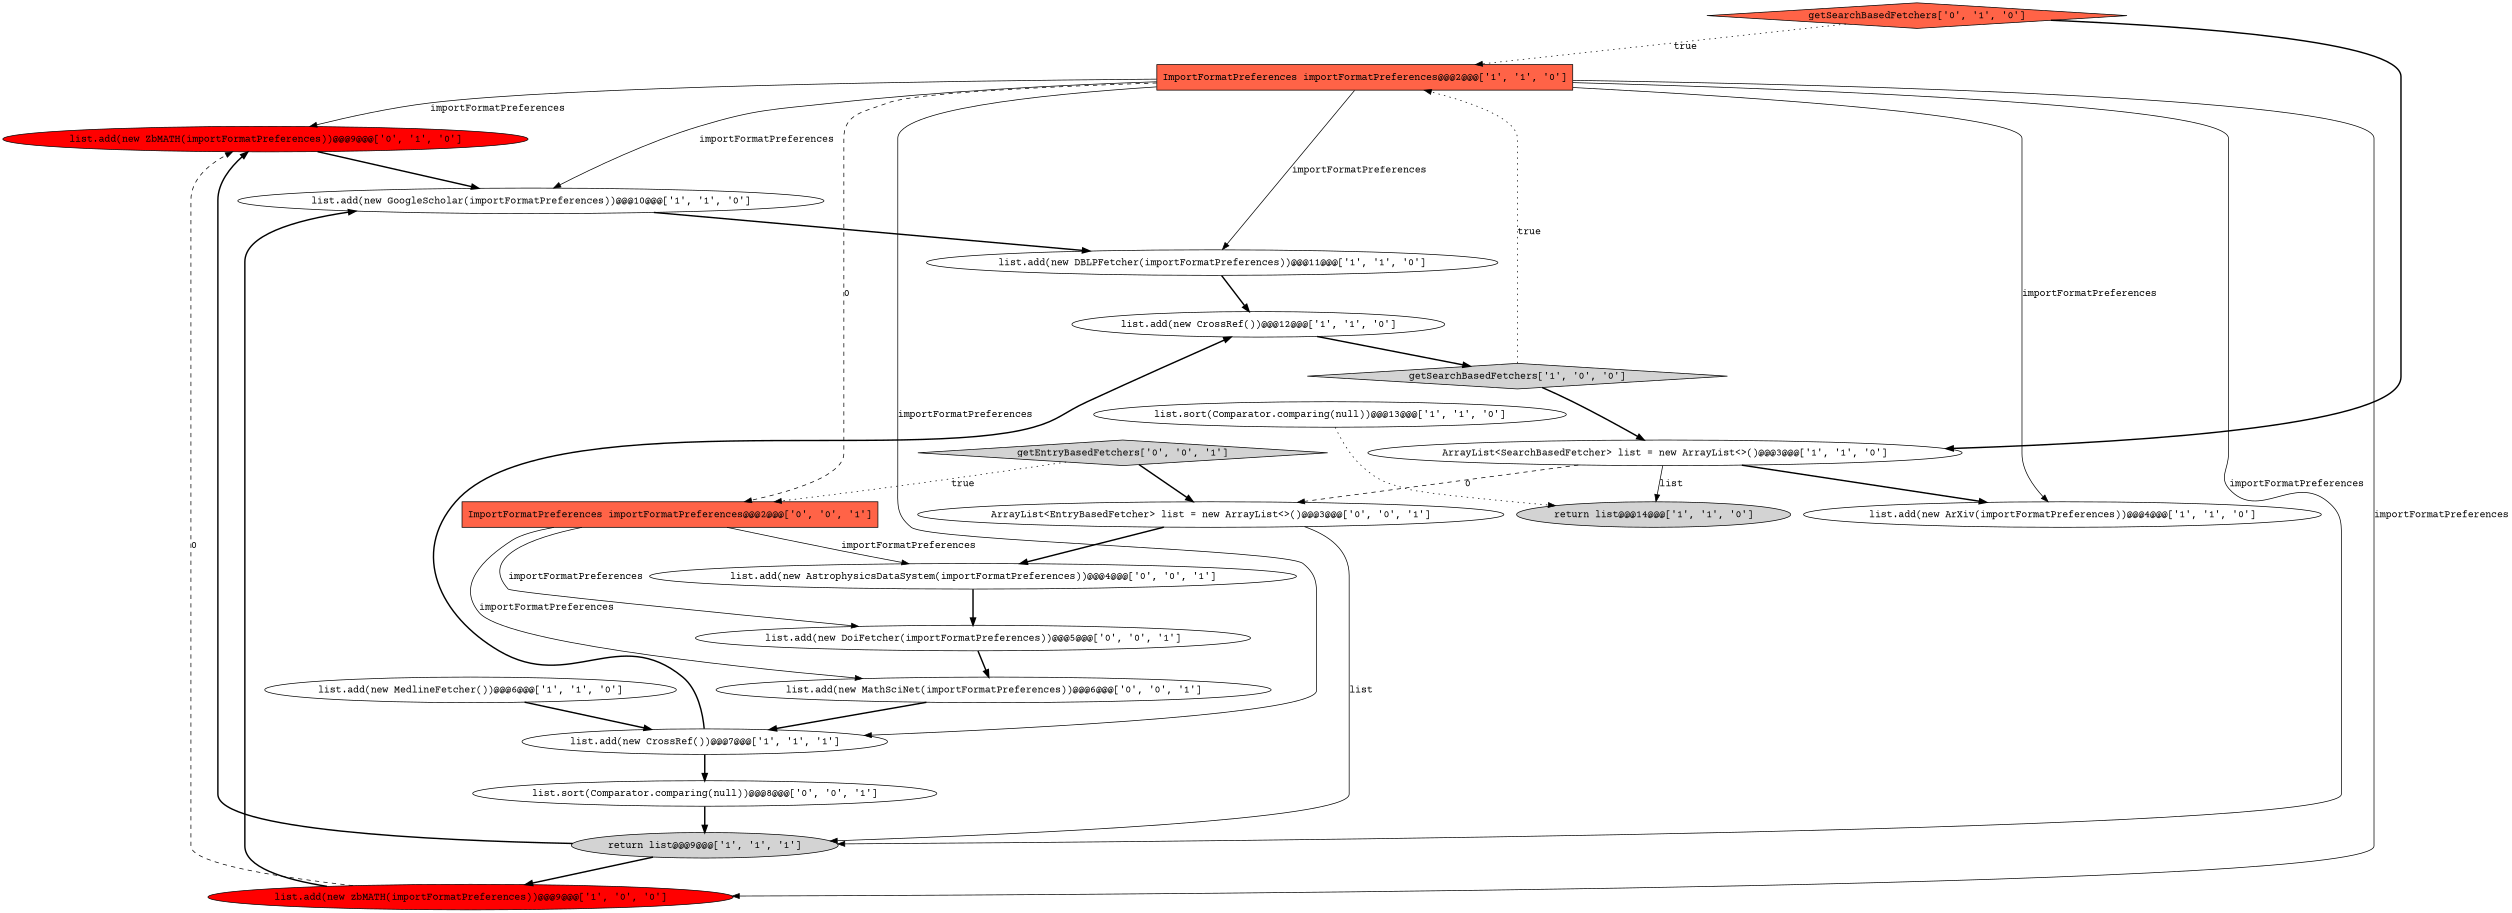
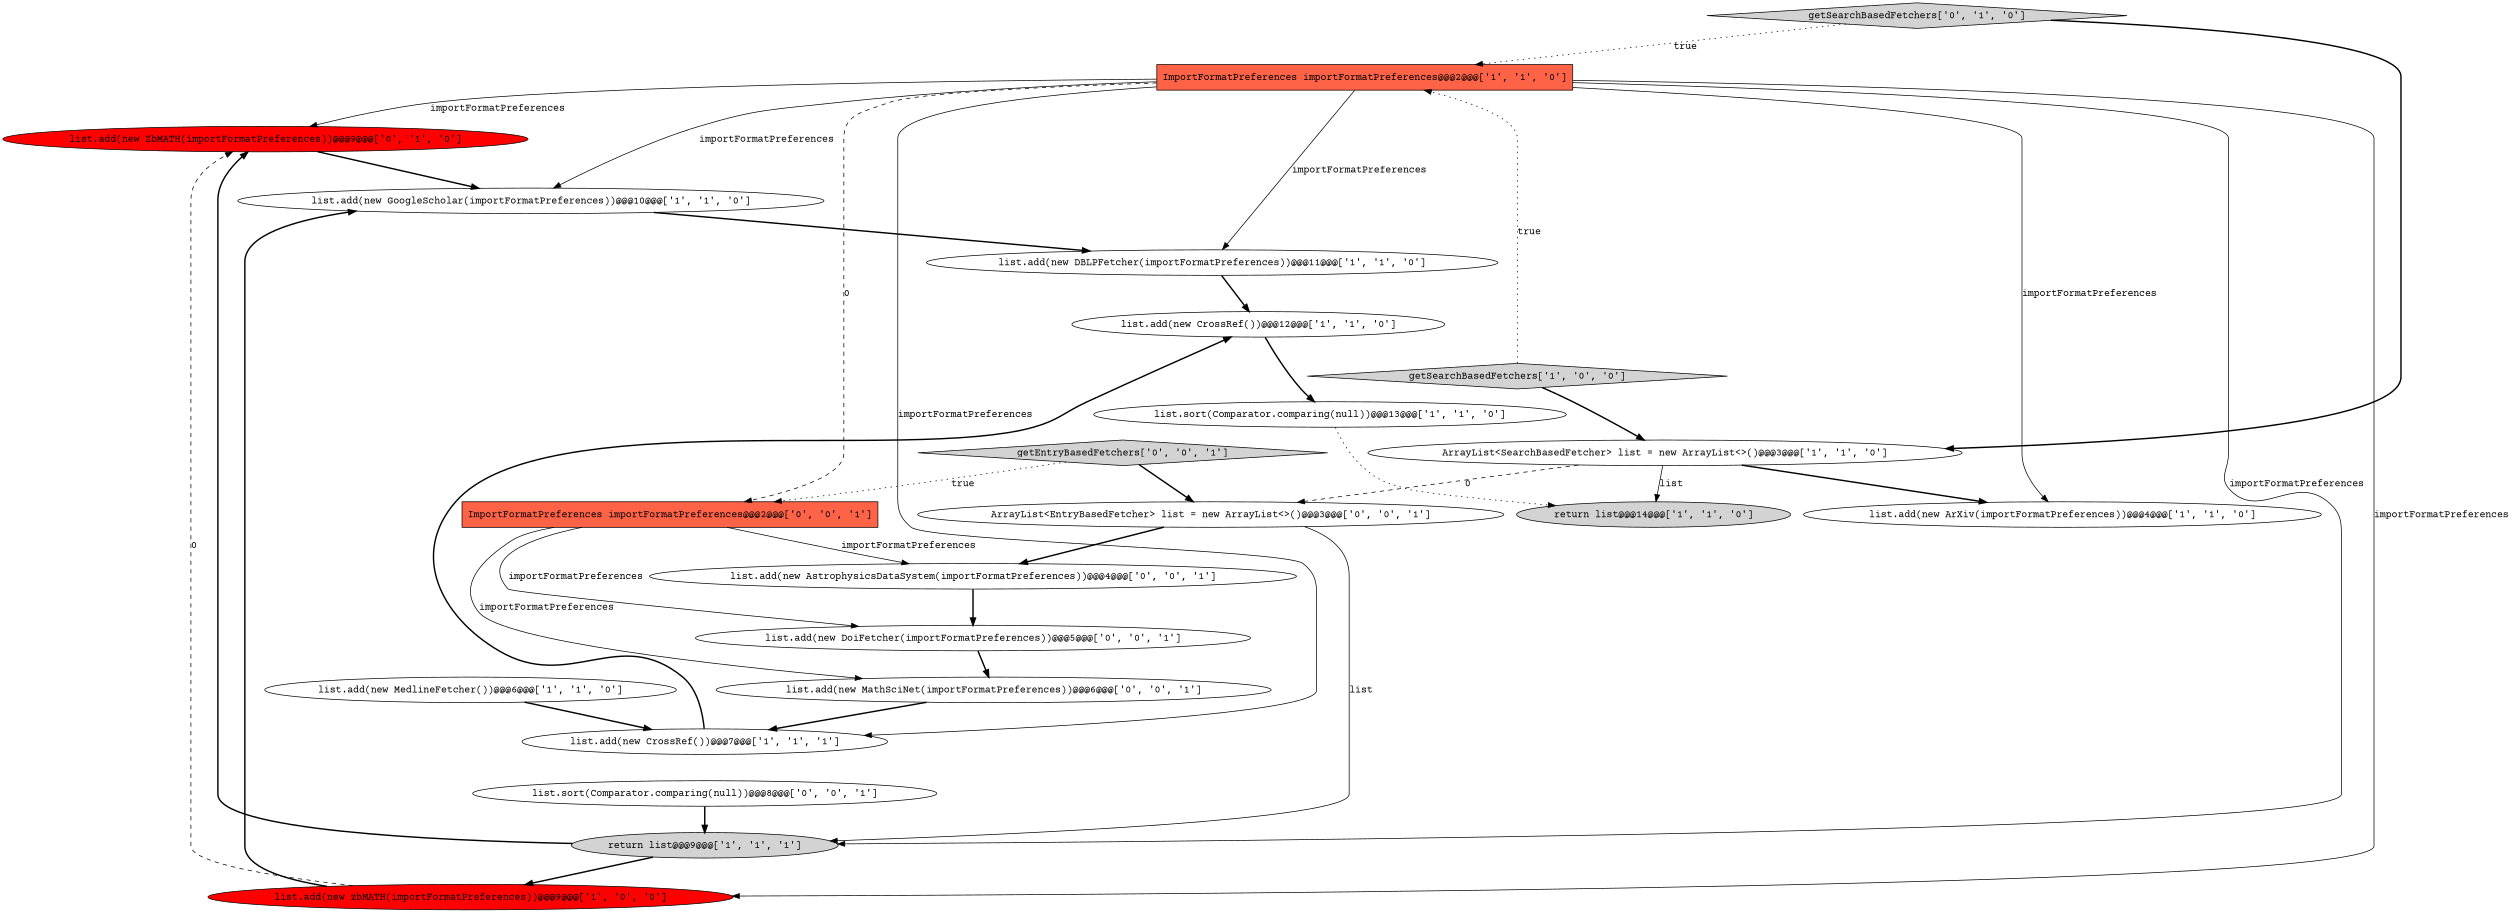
node "getSearchBasedFetchers['0', '1', '0']": fillcolor tomato -> lightgray
edge "list.add(new CrossRef())@@@12@@@['1', '1', '0']" -> "getSearchBasedFetchers['1', '0', '0']": now "list.add(new CrossRef())@@@12@@@['1', '1', '0']" -> "list.sort(Comparator.comparing(null))@@@13@@@['1', '1', '0']"
edge "list.add(new CrossRef())@@@7@@@['1', '1', '1']" -> "list.sort(Comparator.comparing(null))@@@8@@@['0', '0', '1']": removed
